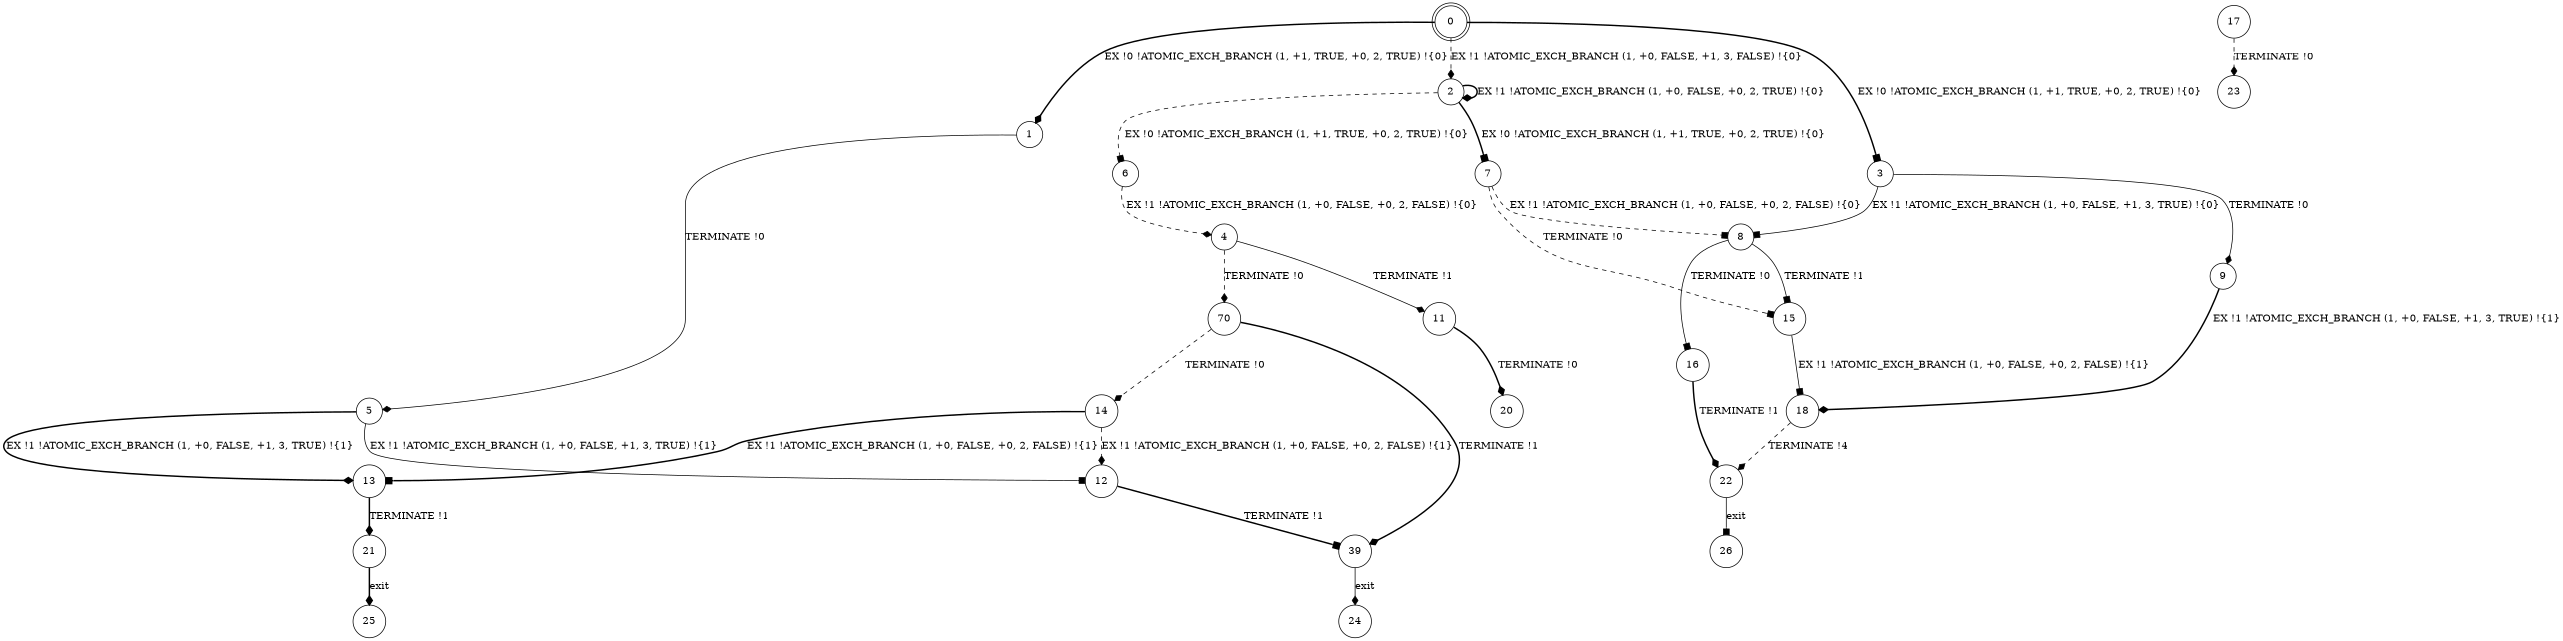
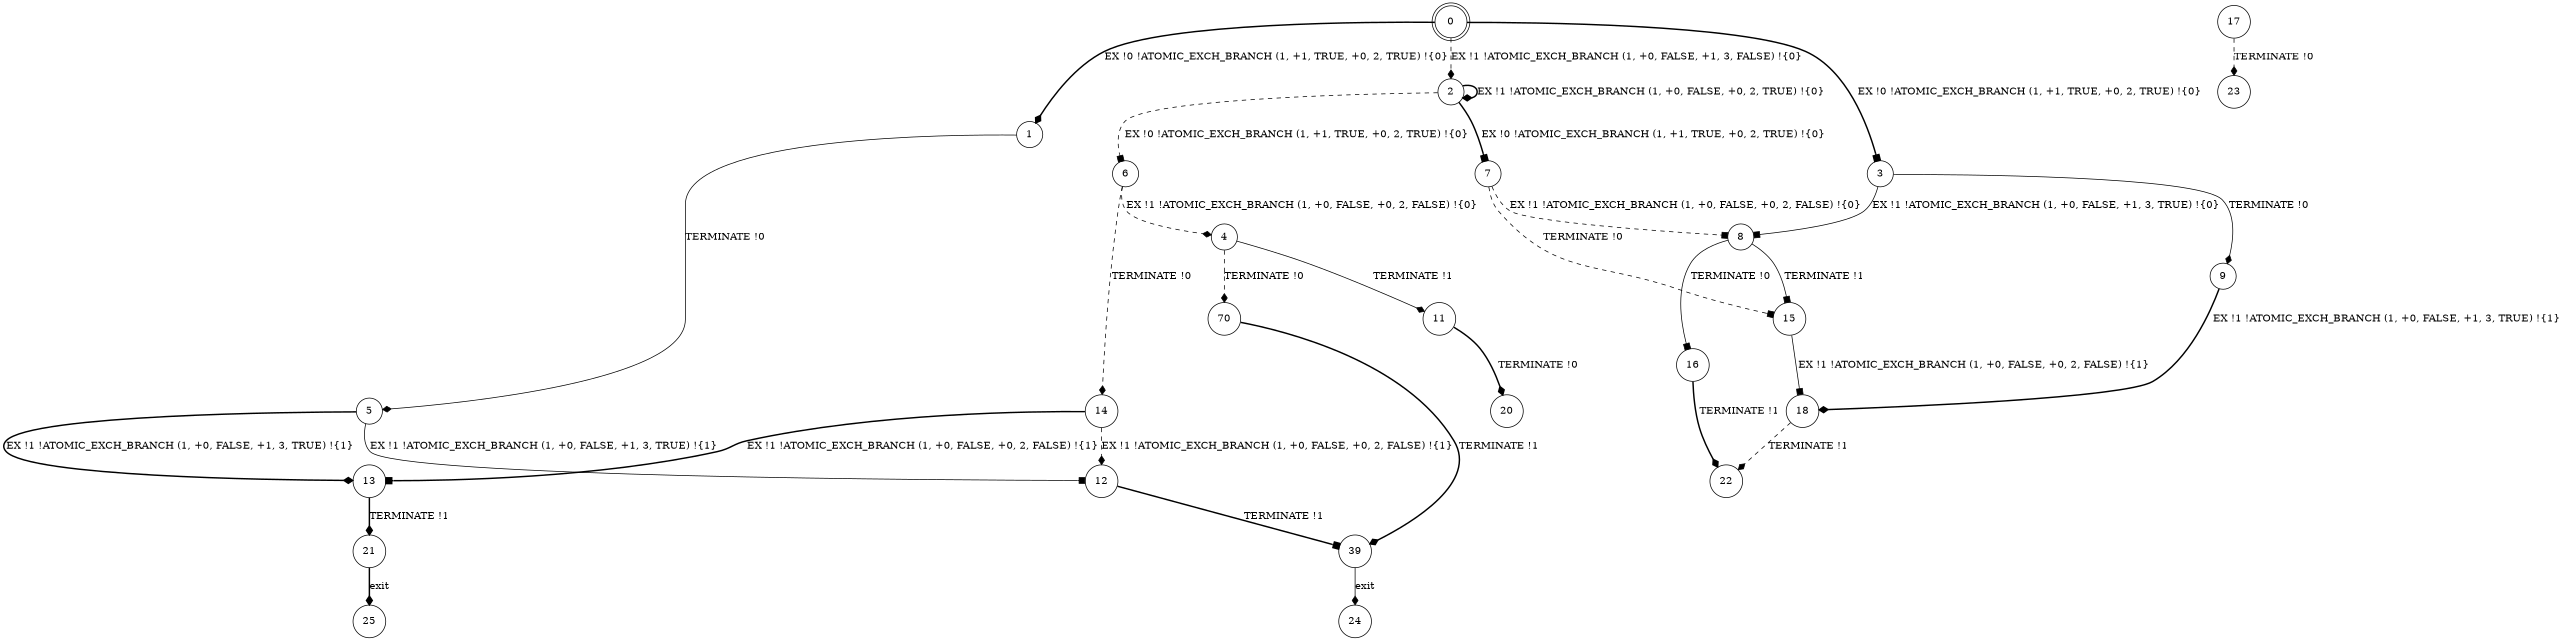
edge "70" -> "14": now "6" -> "14"
edge "18" -> "22": label "TERMINATE !4" -> "TERMINATE !1"
node "26": removed
